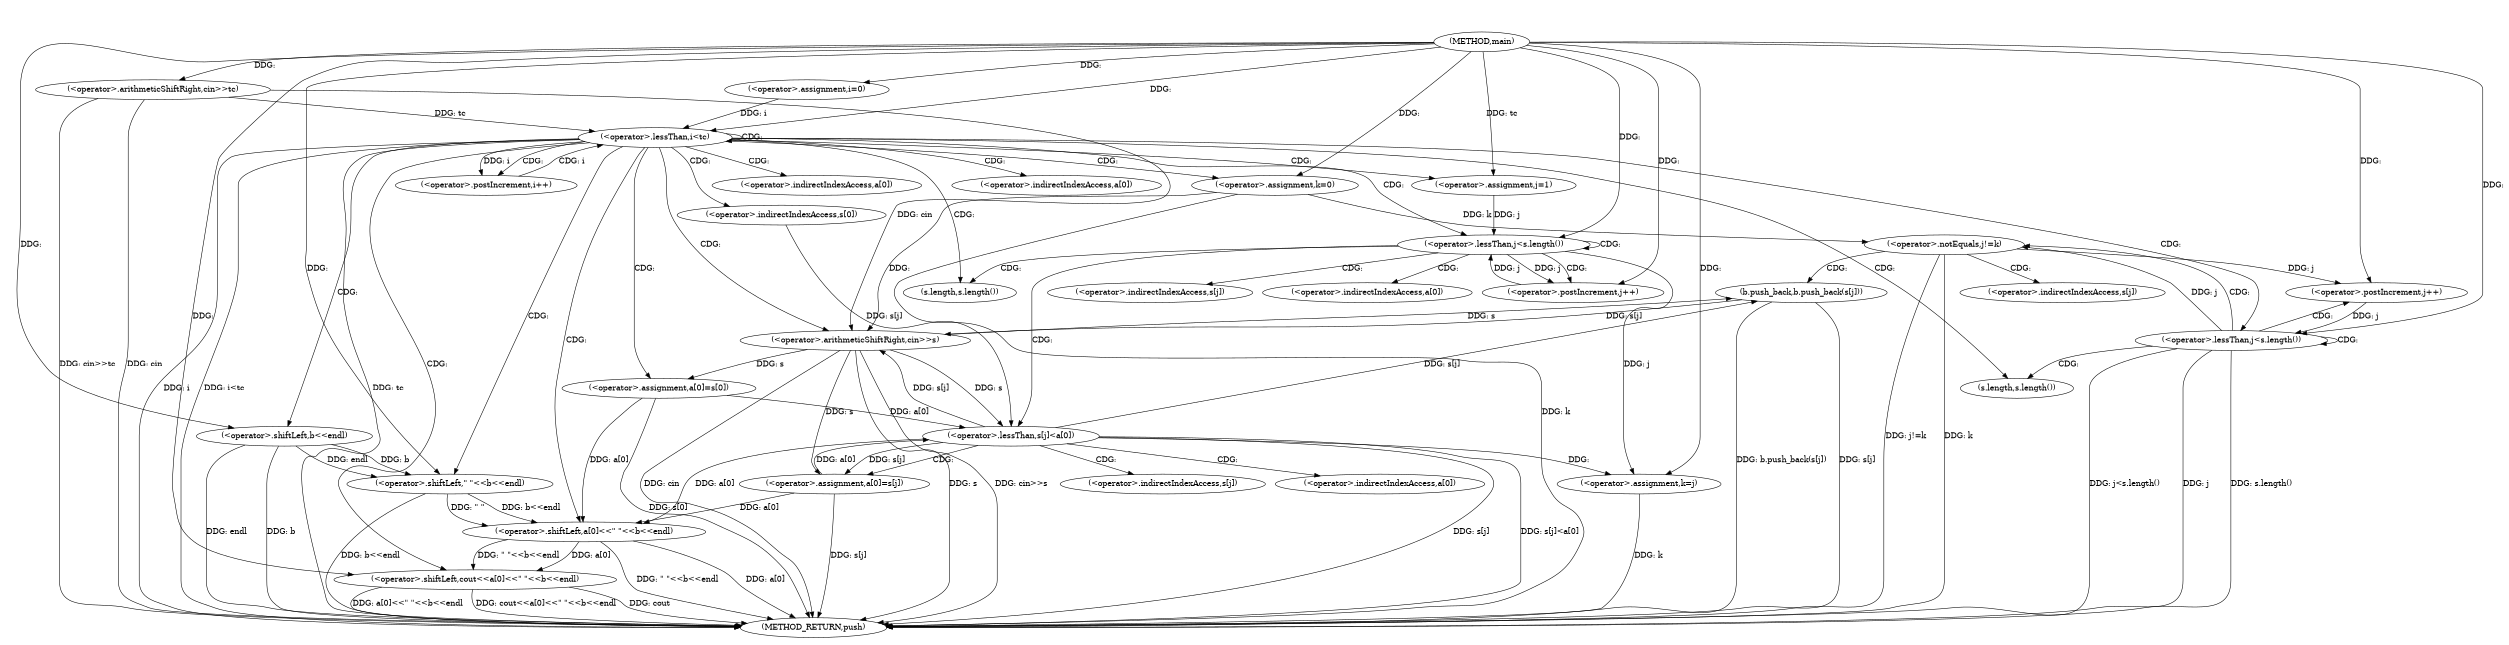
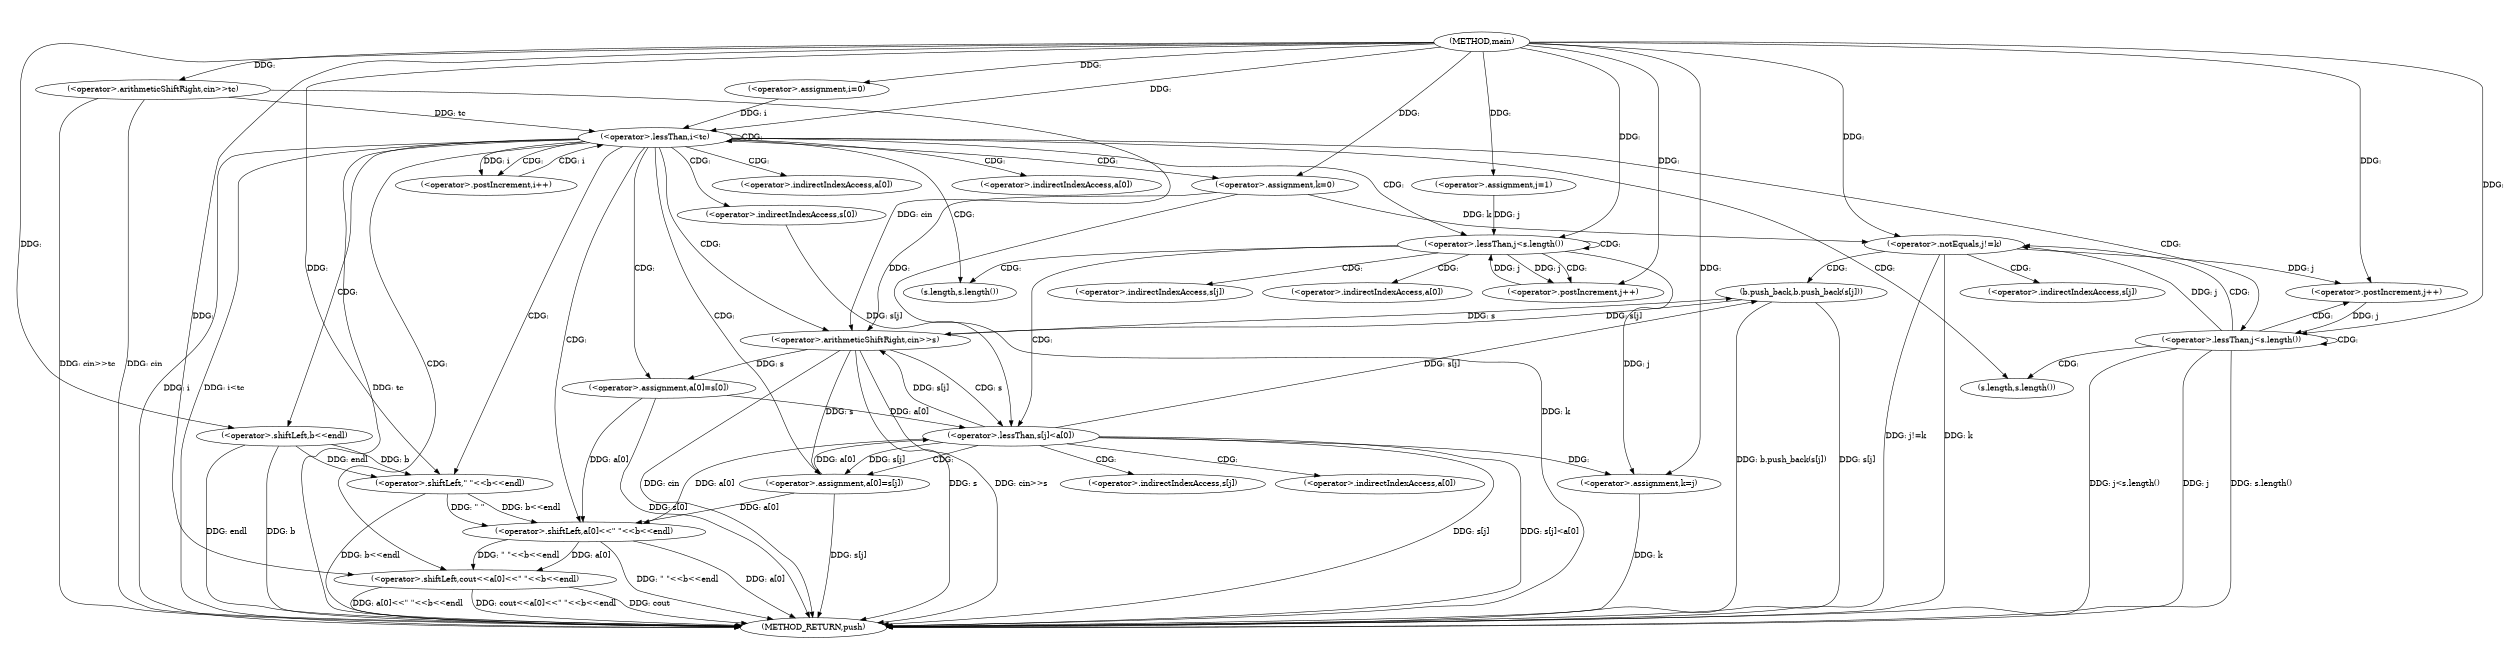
edge "(METHOD,main)" -> "(<operator>.notEquals,j!=k)": added, label "DDG:"
edge "(METHOD,main)" -> "(<operator>.assignment,j=1)": label "DDG: tc" -> "DDG: "
edge "(<operator>.lessThan,i<tc)" -> "(<operator>.assignment,j=1)": now "(<operator>.lessThan,i<tc)" -> "(<operator>.assignment,a[0]=s[j])"
edge "(<operator>.arithmeticShiftRight,cin>>s)" -> "(<operator>.lessThan,s[j]<a[0])": label "DDG: s" -> "CDG: s"
